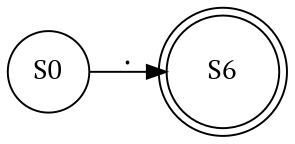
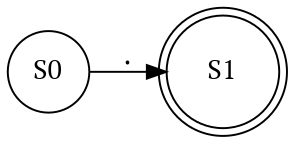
node "S6": label "S6" -> "S1"
